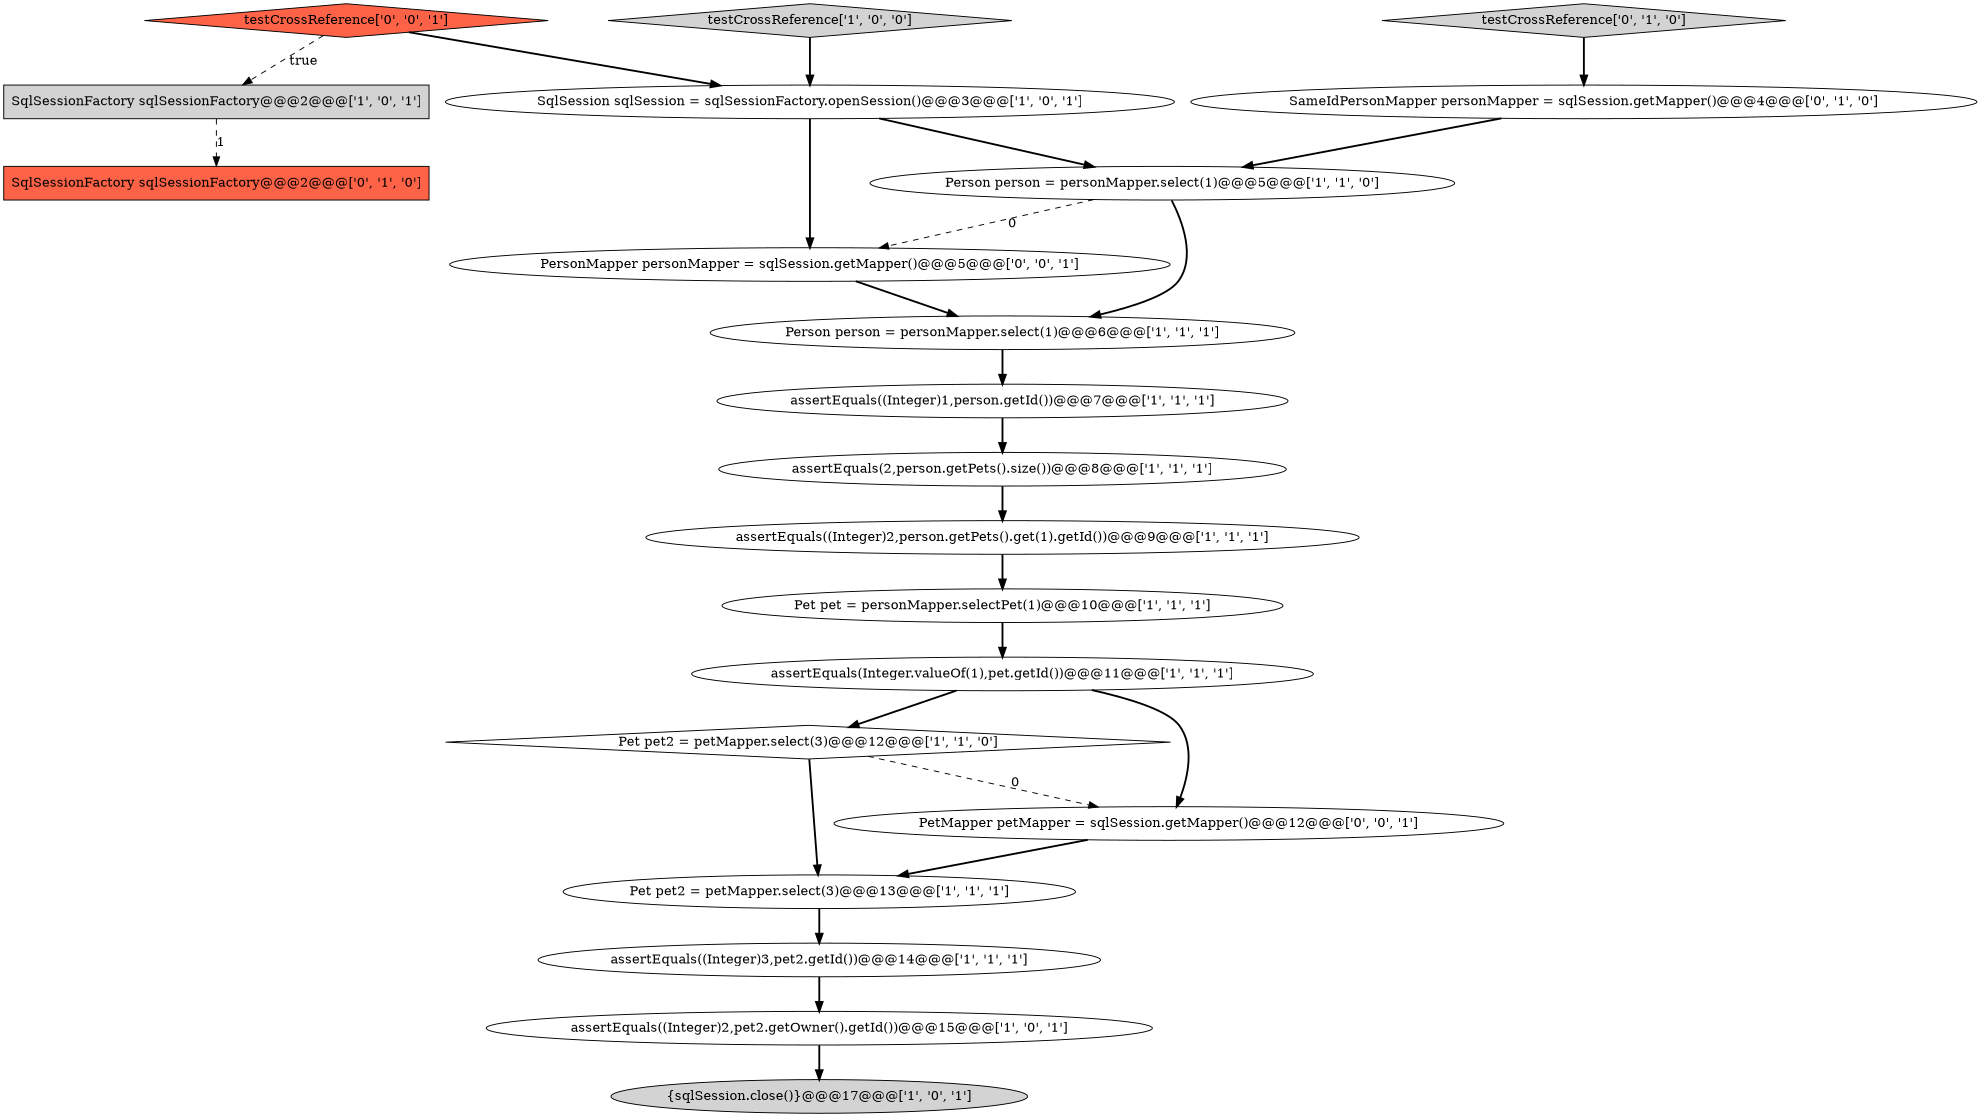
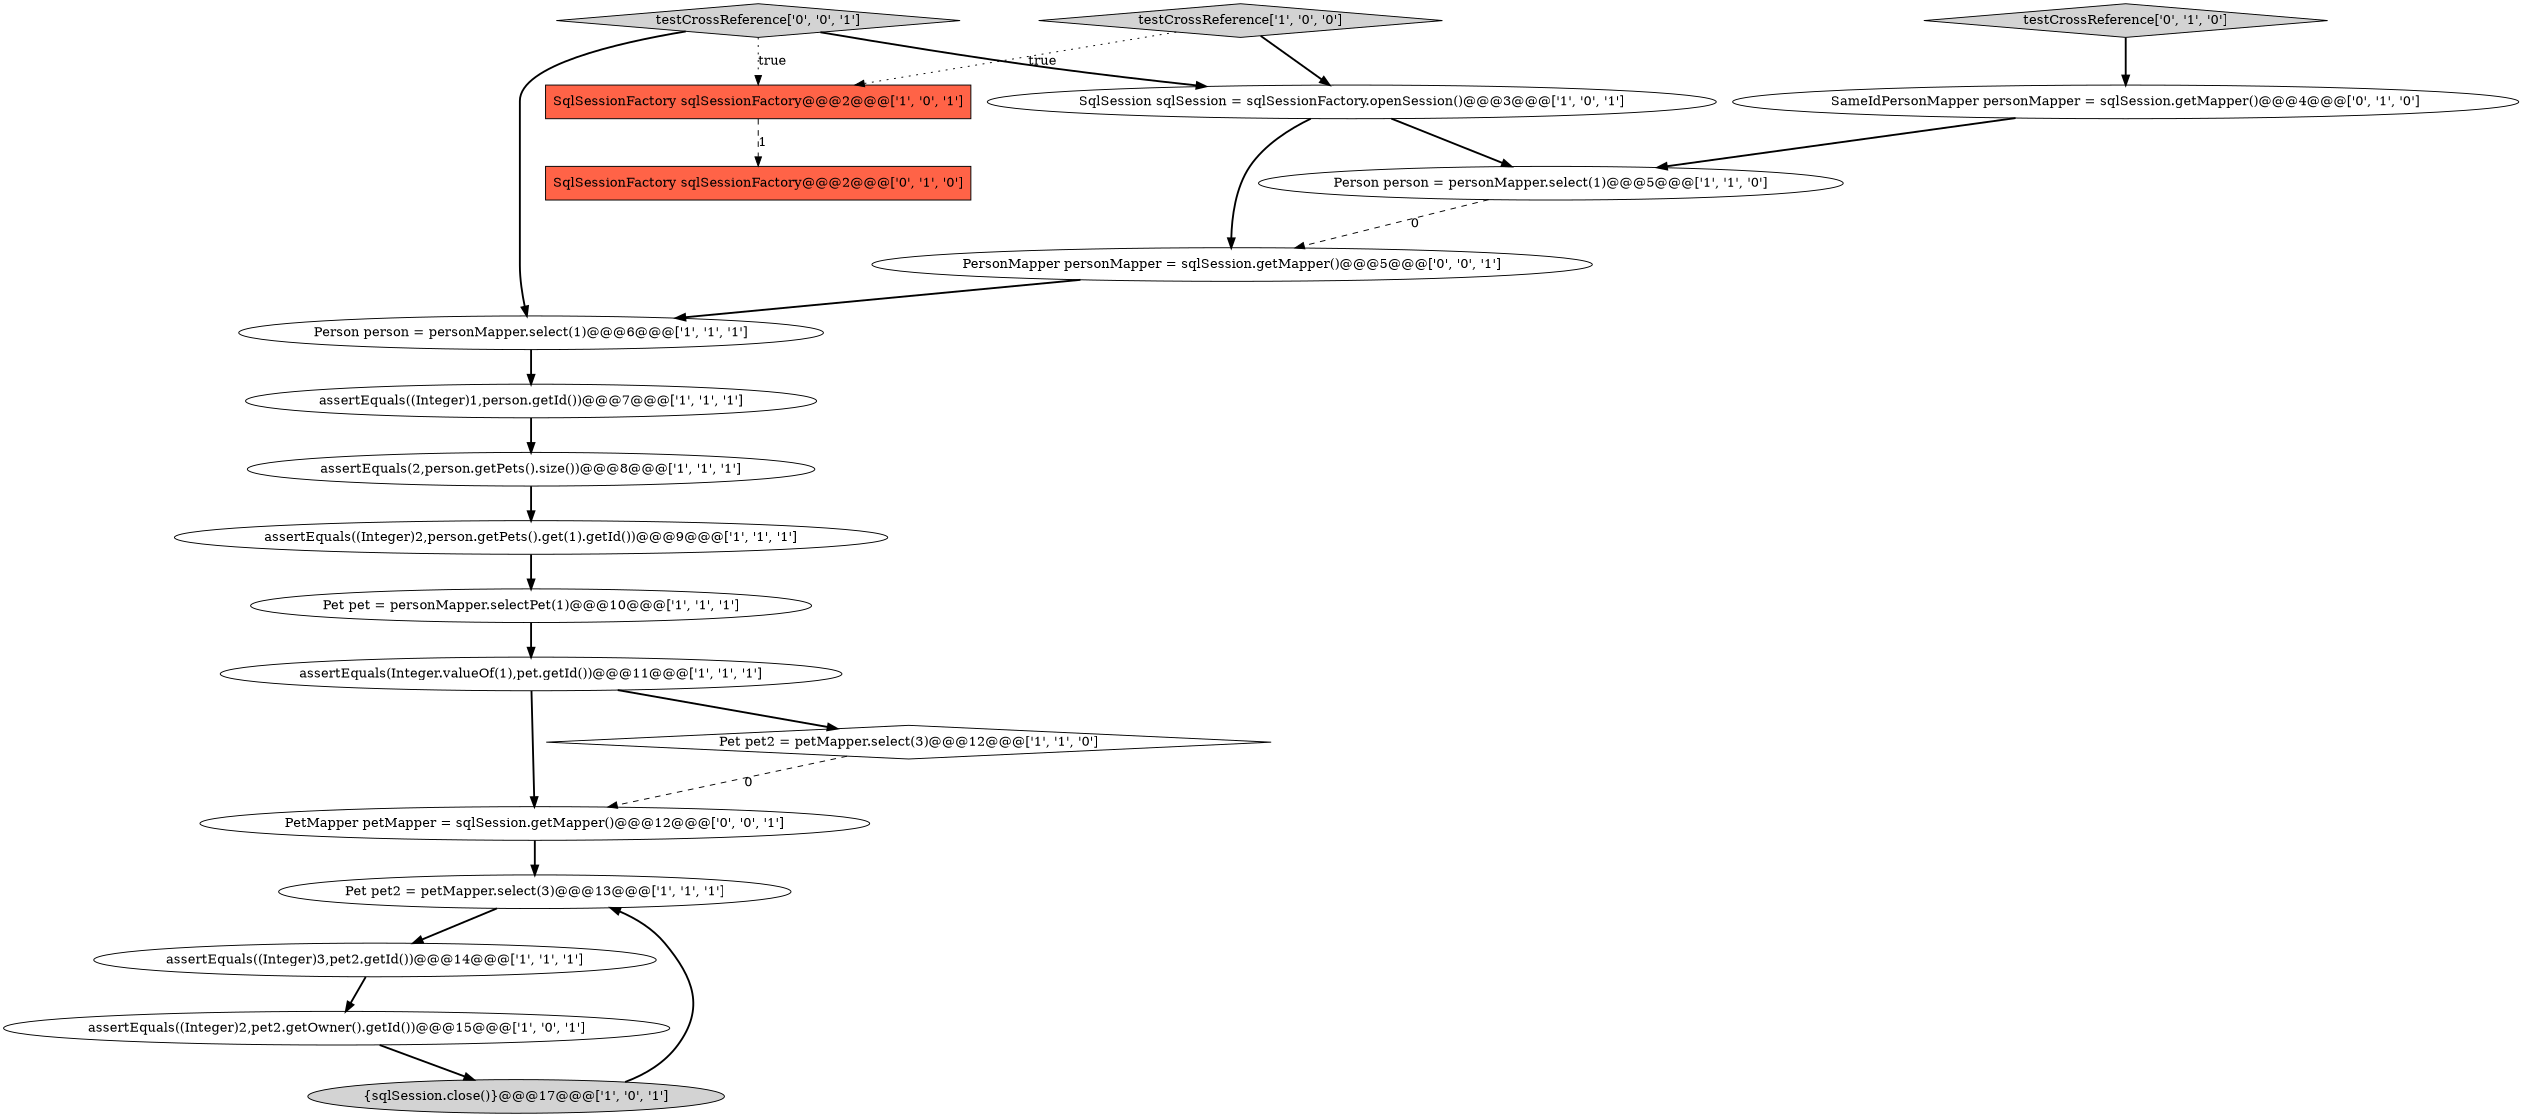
node "testCrossReference['0', '0', '1']": fillcolor tomato -> lightgray
edge "testCrossReference['0', '0', '1']" -> "SqlSessionFactory sqlSessionFactory@@@2@@@['1', '0', '1']": style dashed -> dotted
edge "testCrossReference['1', '0', '0']" -> "SqlSessionFactory sqlSessionFactory@@@2@@@['1', '0', '1']": added, label "true"
node "SqlSessionFactory sqlSessionFactory@@@2@@@['1', '0', '1']": fillcolor lightgray -> tomato
edge "Person person = personMapper.select(1)@@@5@@@['1', '1', '0']" -> "Person person = personMapper.select(1)@@@6@@@['1', '1', '1']": now "testCrossReference['0', '0', '1']" -> "Person person = personMapper.select(1)@@@6@@@['1', '1', '1']"
edge "Pet pet2 = petMapper.select(3)@@@12@@@['1', '1', '0']" -> "Pet pet2 = petMapper.select(3)@@@13@@@['1', '1', '1']": now "{sqlSession.close()}@@@17@@@['1', '0', '1']" -> "Pet pet2 = petMapper.select(3)@@@13@@@['1', '1', '1']"
